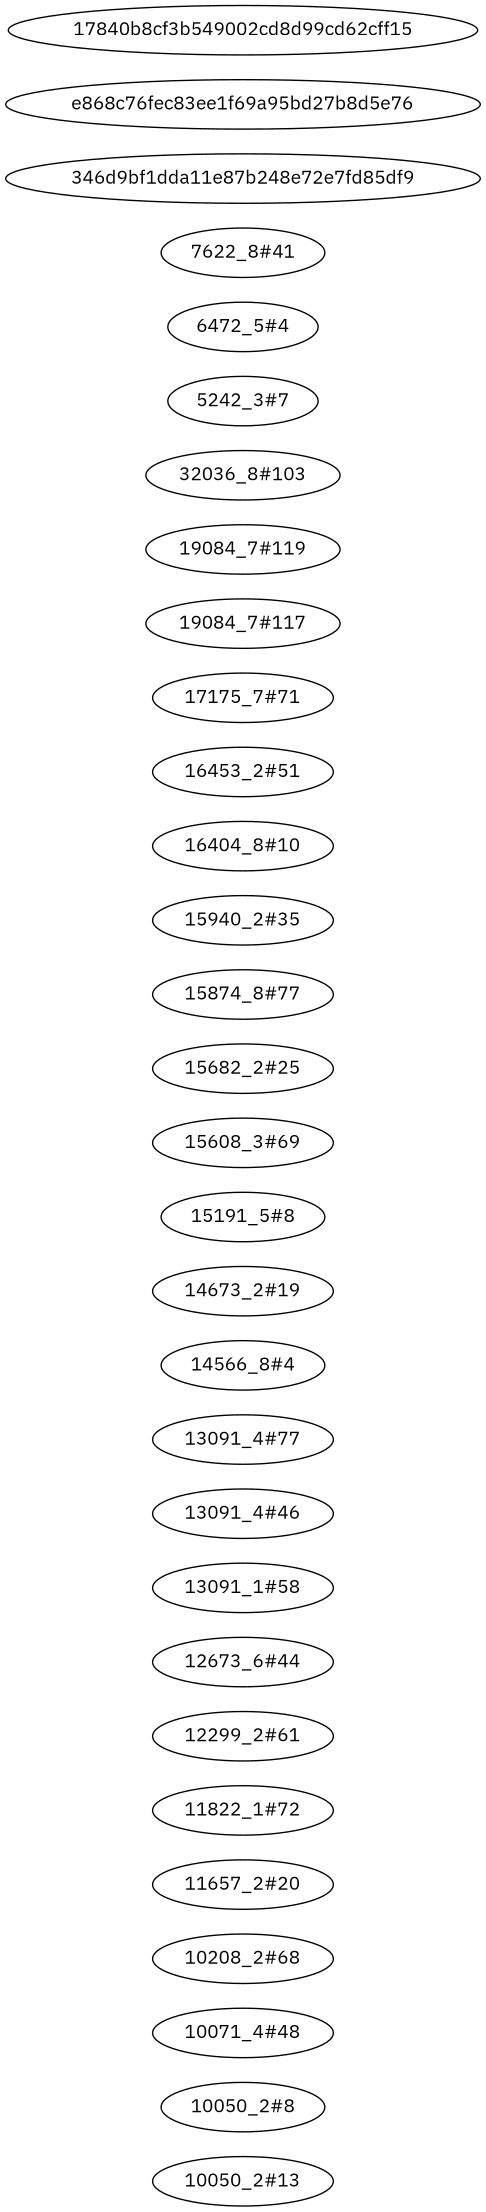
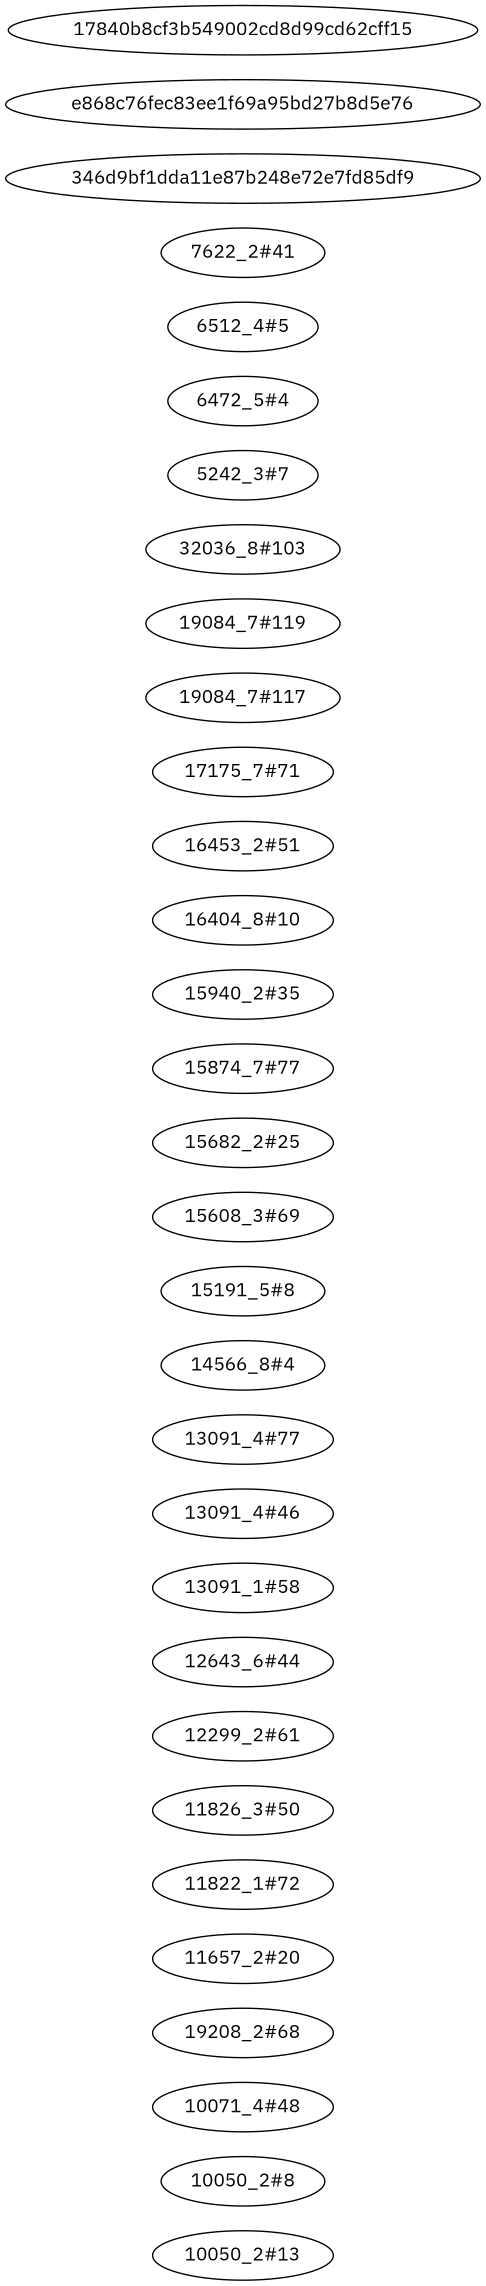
node "7622_8#41": label "7622_8#41" -> "7622_2#41"
node "6512_4#5": added
node "15874_8#77": label "15874_8#77" -> "15874_7#77"
node "14673_2#19": removed
node "12673_6#44": label "12673_6#44" -> "12643_6#44"
node "11826_3#50": added
node "10208_2#68": label "10208_2#68" -> "19208_2#68"
